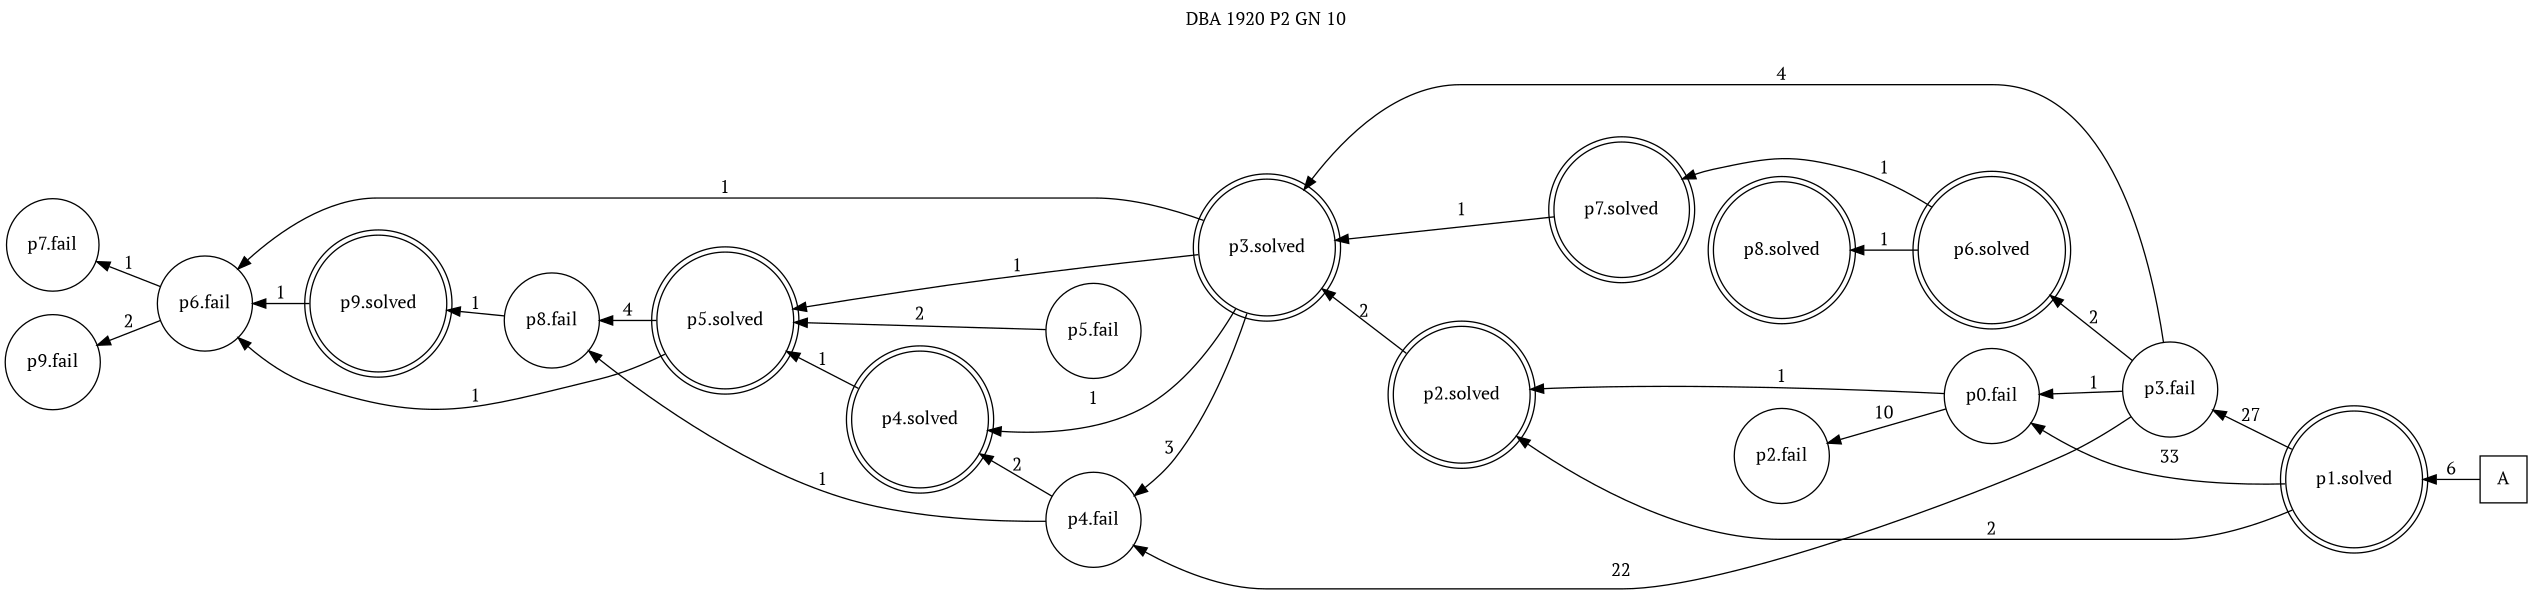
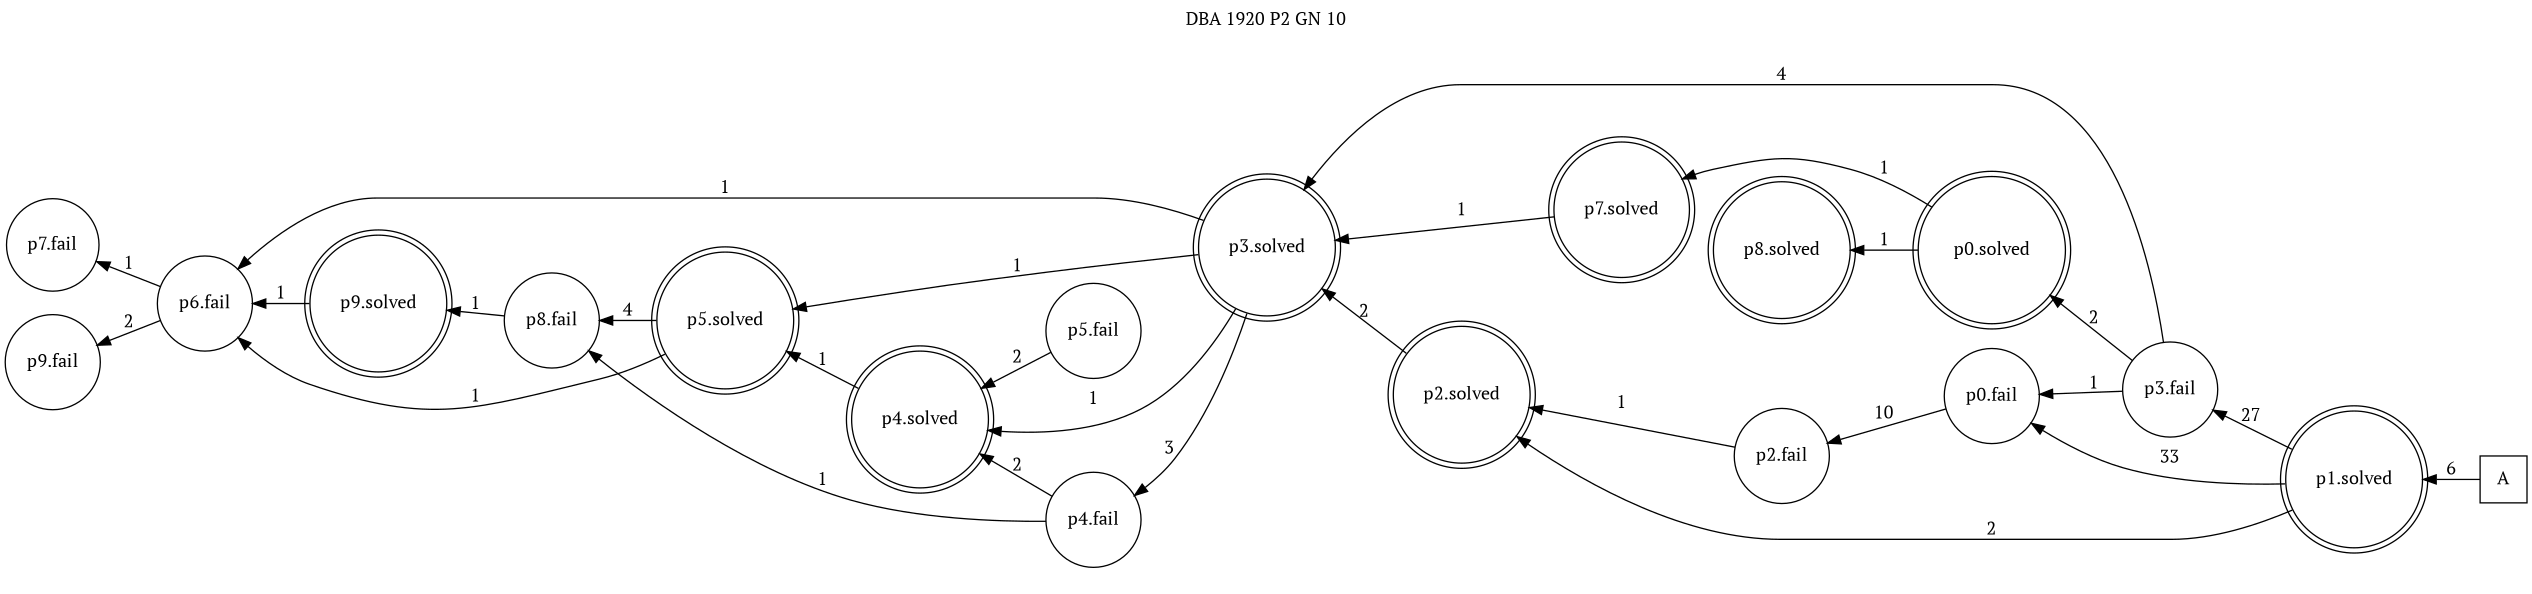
node "p6.solved": label "p6.solved" -> "p0.solved"
edge "p5.fail" -> "p5.solved": now "p5.fail" -> "p4.solved"
edge "p0.fail" -> "p2.solved": now "p2.fail" -> "p2.solved"
edge "p3.fail" -> "p4.fail": removed, label "22"
